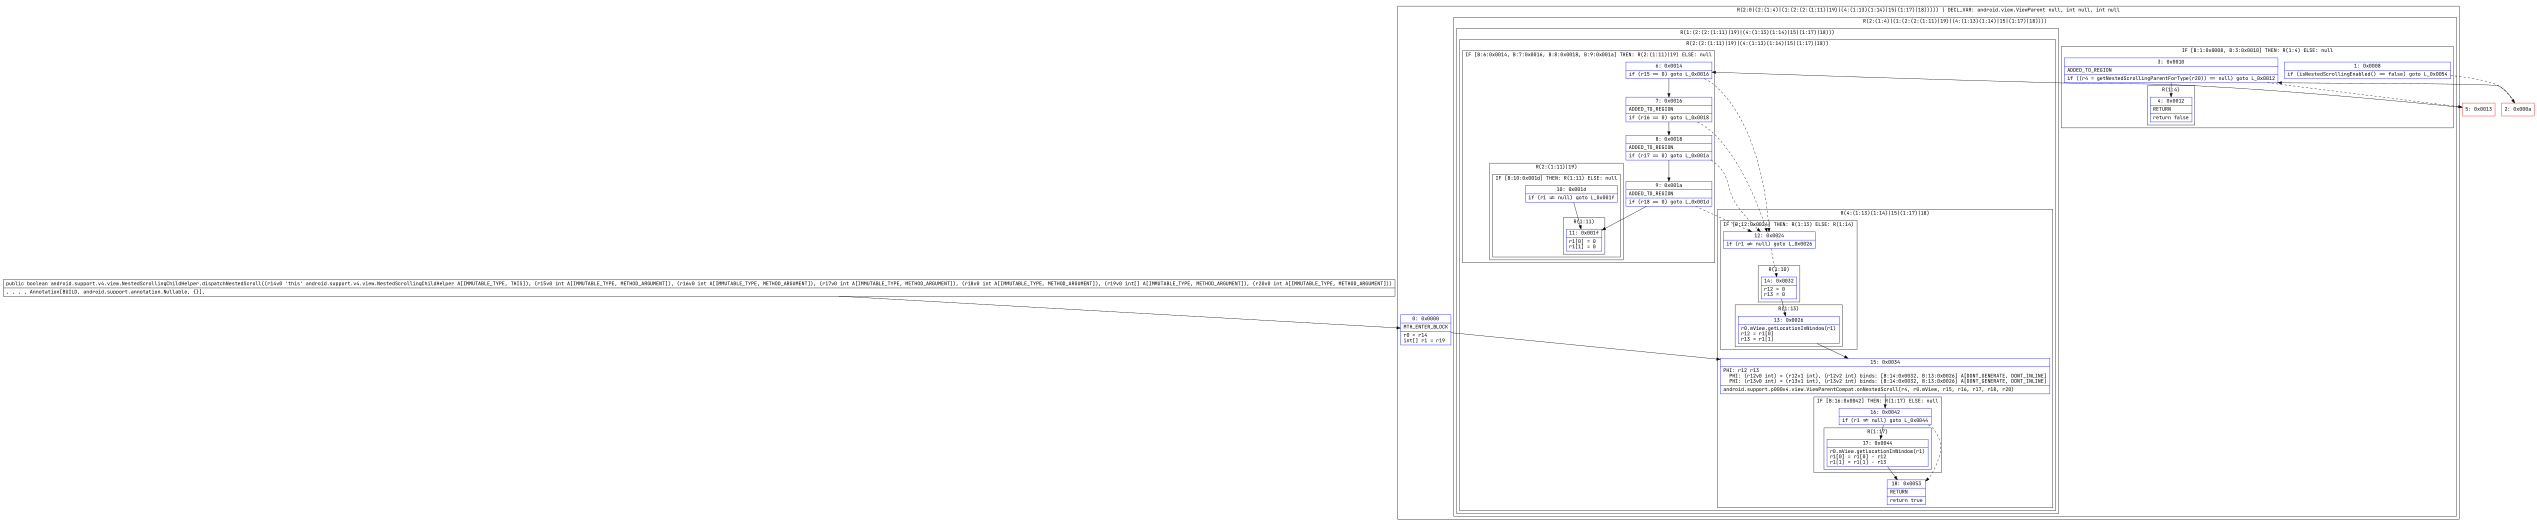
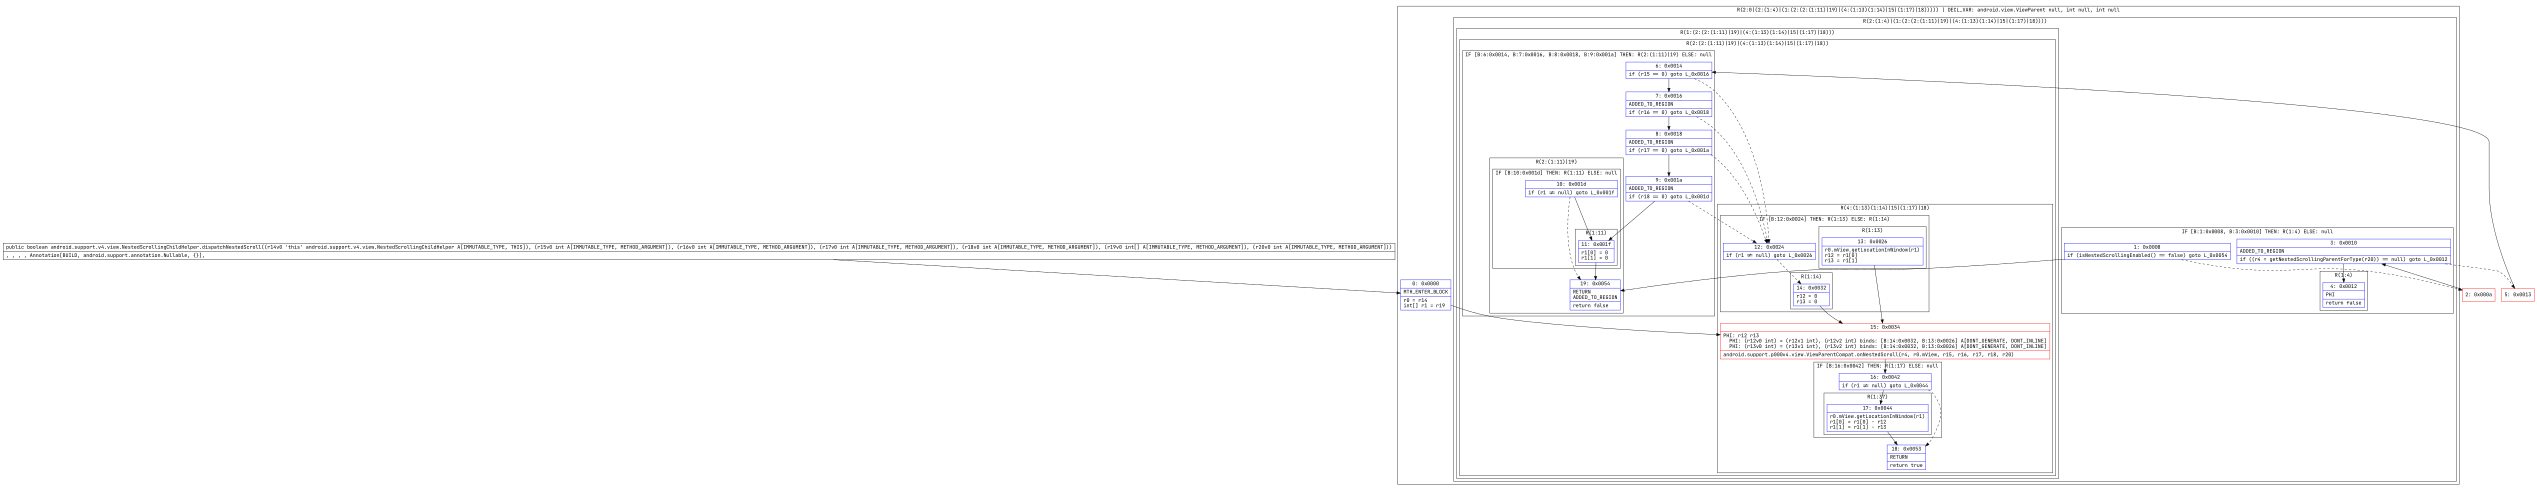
node "4: 0x0012": text "RETURN" -> "PHI"
cluster "R(1:10)": label "R(1:10)" -> "R(1:14)"
node "19: 0x0054": added
edge "14: 0x0032" -> "13: 0x0026": now "14: 0x0032" -> "15: 0x0034"
node "15: 0x0034": color blue -> red
cluster "R(1:17)": label "R(1:17)" -> "R(1:37)"
